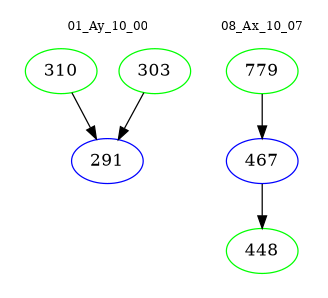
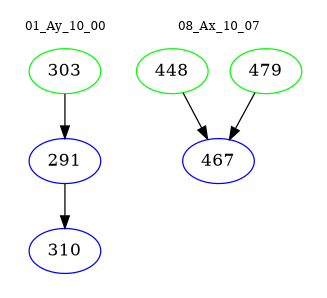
node "310": color green -> blue
node "779": label "779" -> "479"
edge "310" -> "291": reversed
edge "467" -> "448": reversed
